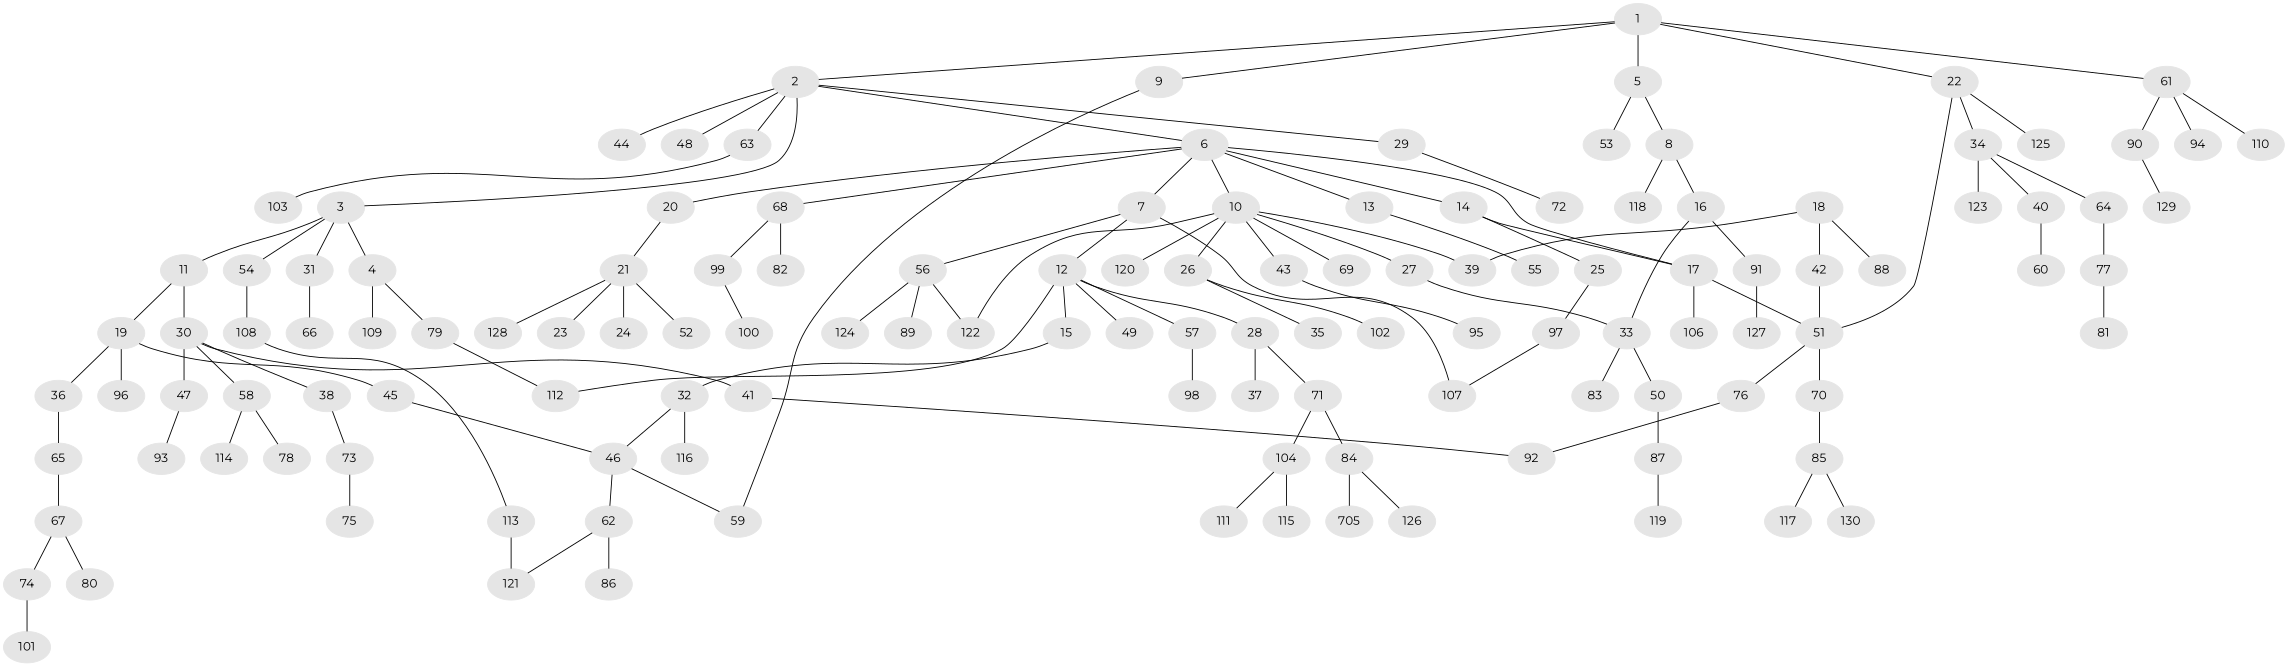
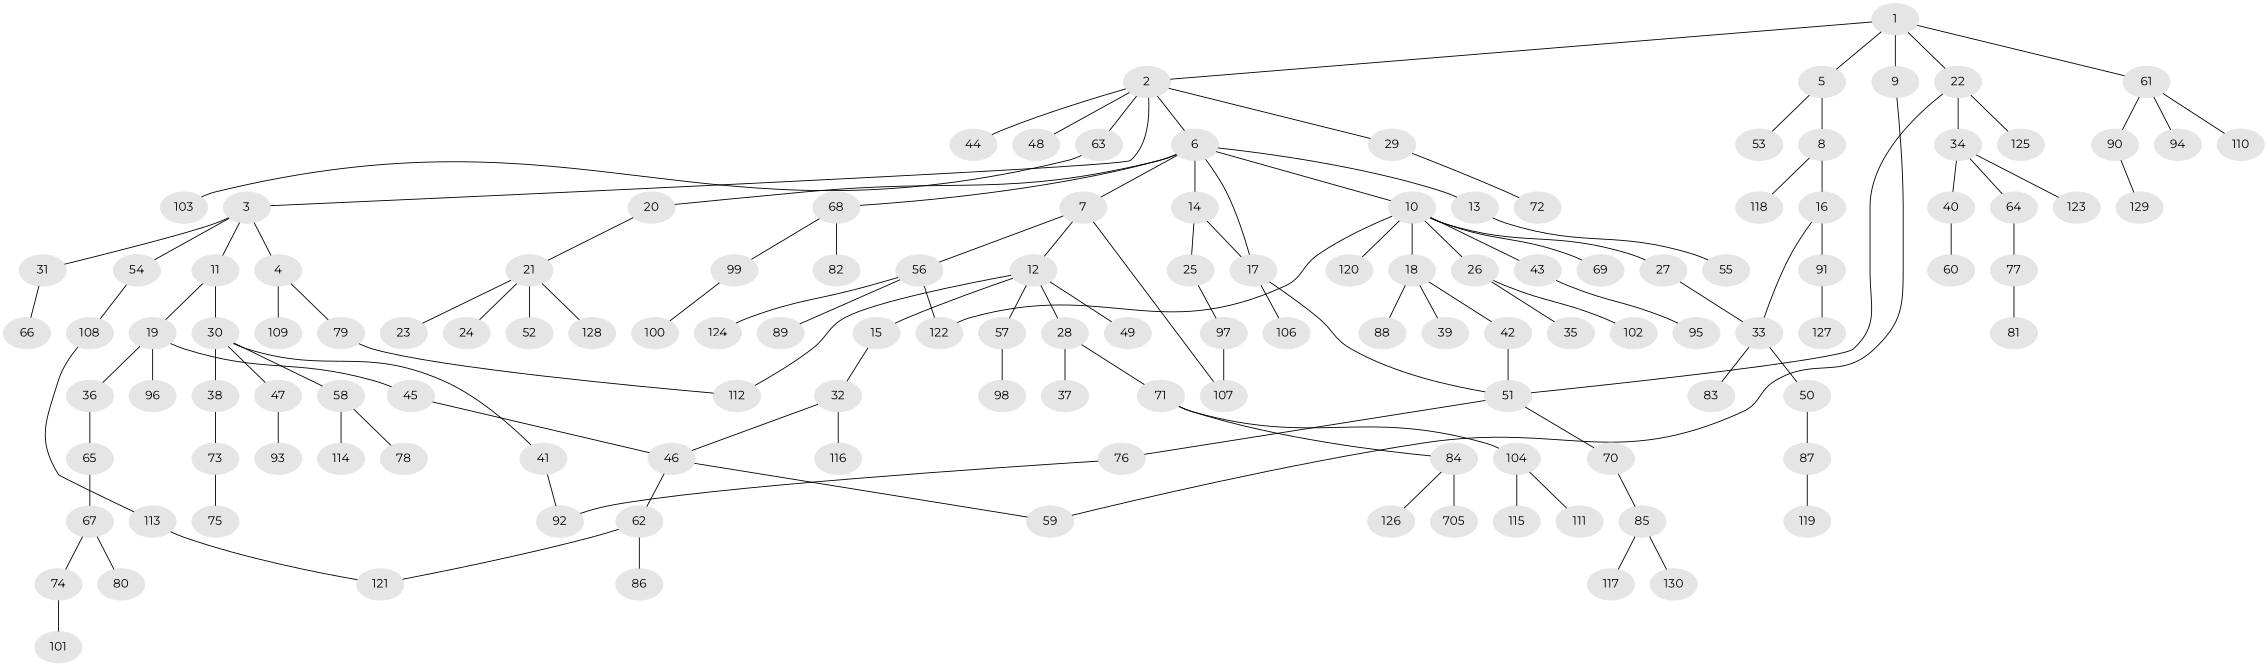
edge "10" -- "39": now "10" -- "18"
